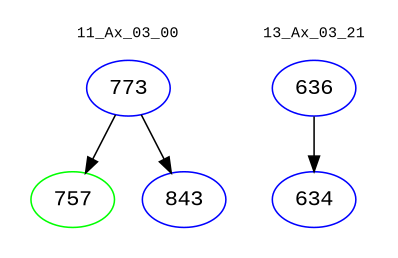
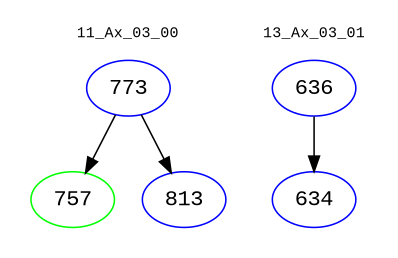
cluster "13_Ax_03_21": label "13_Ax_03_21" -> "13_Ax_03_01"
node "843": label "843" -> "813"
